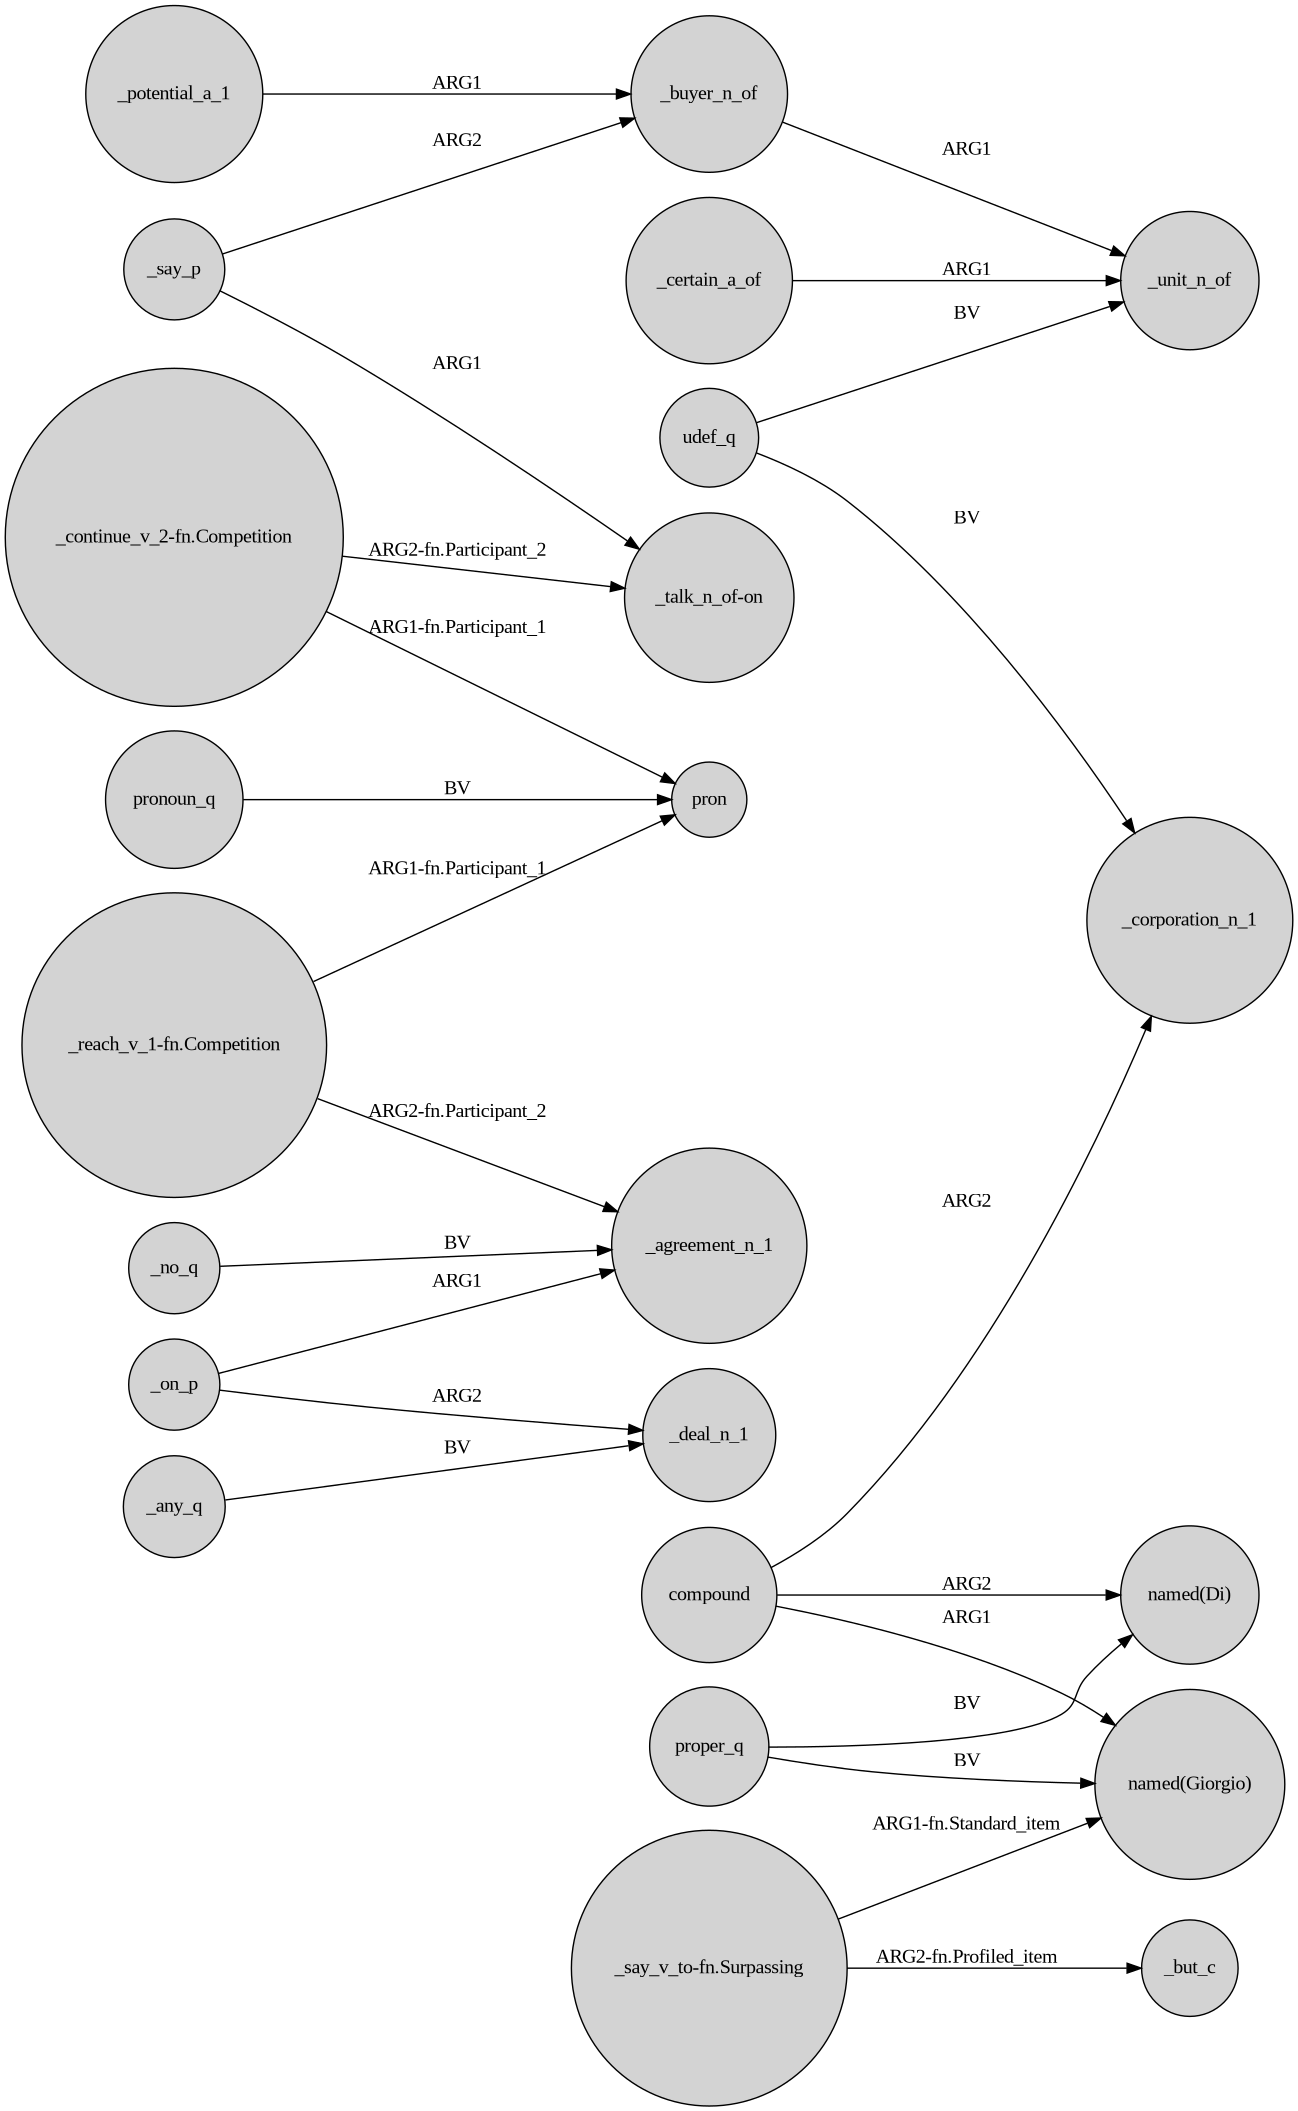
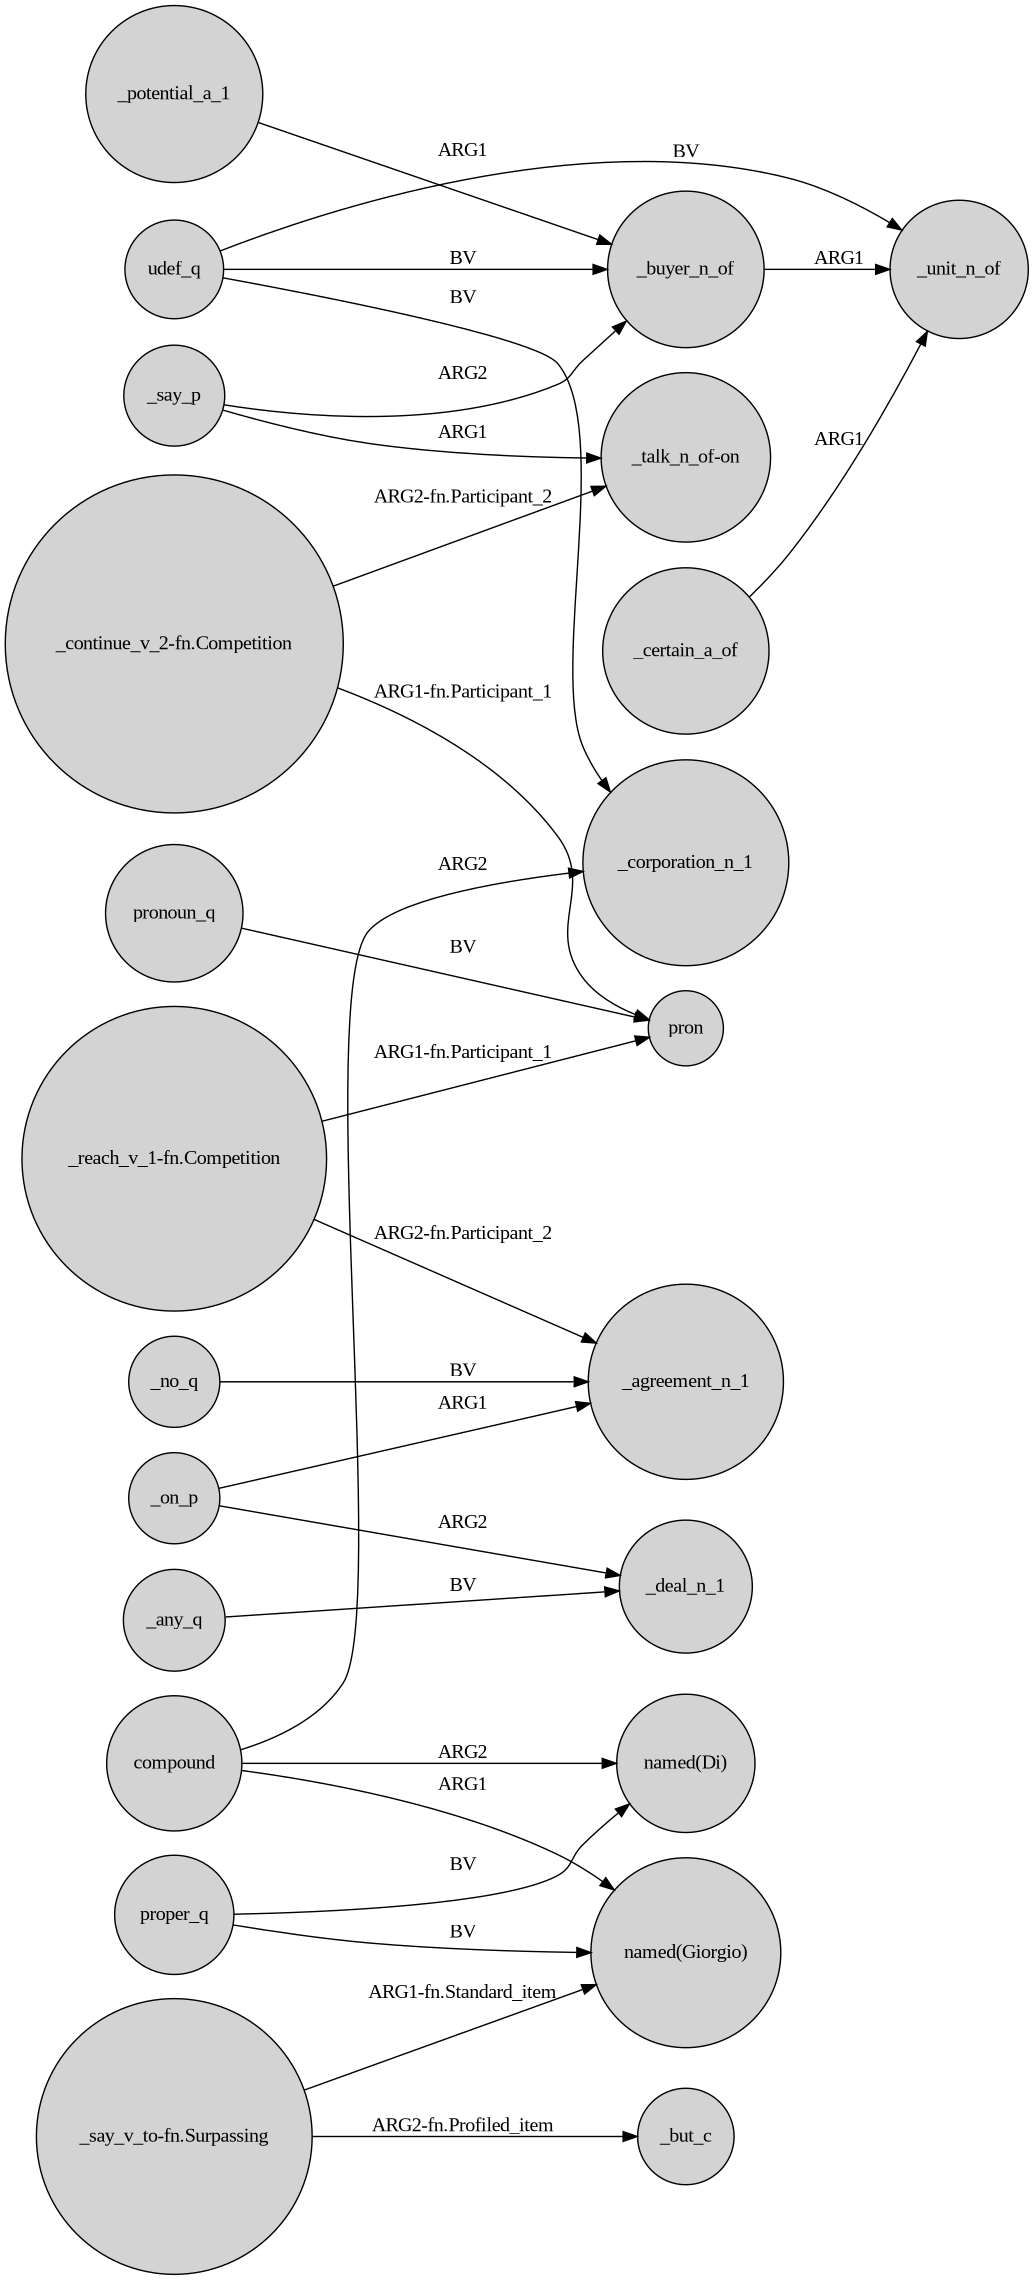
edge "udef_q" -> "_buyer_n_of": added, label "BV"
